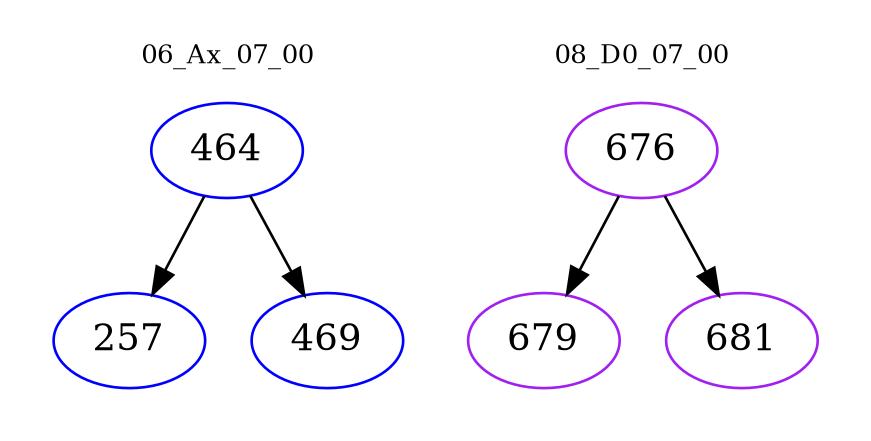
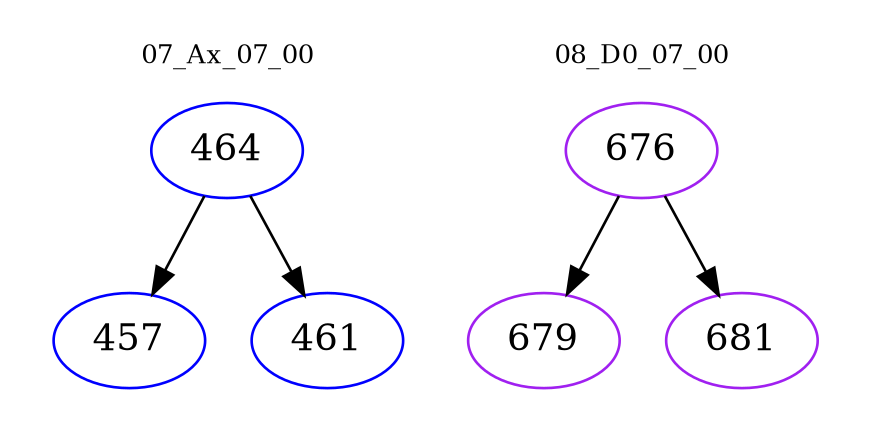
cluster "06_Ax_07_00": label "06_Ax_07_00" -> "07_Ax_07_00"
node "257": label "257" -> "457"
node "469": label "469" -> "461"
